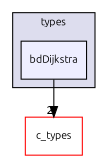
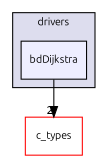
cluster "types": label "types" -> "drivers"
